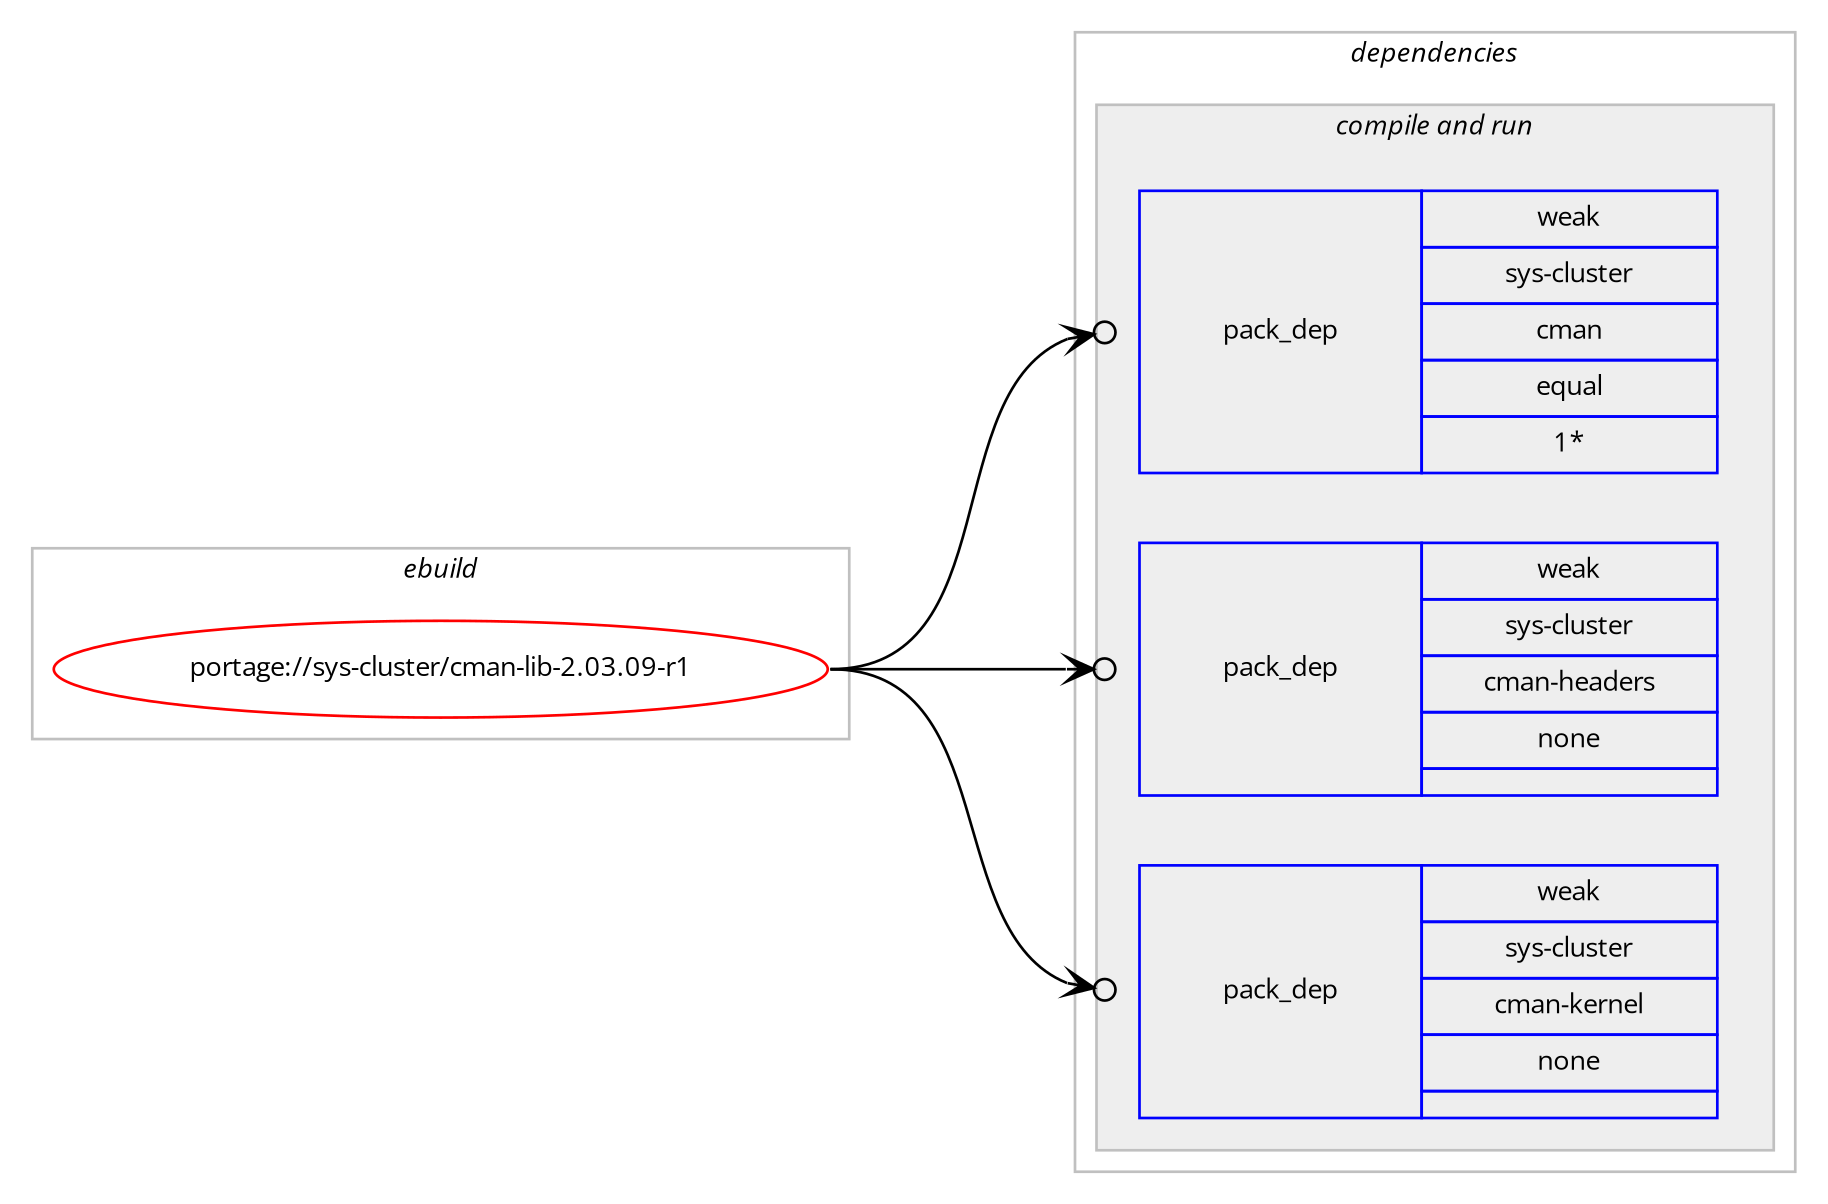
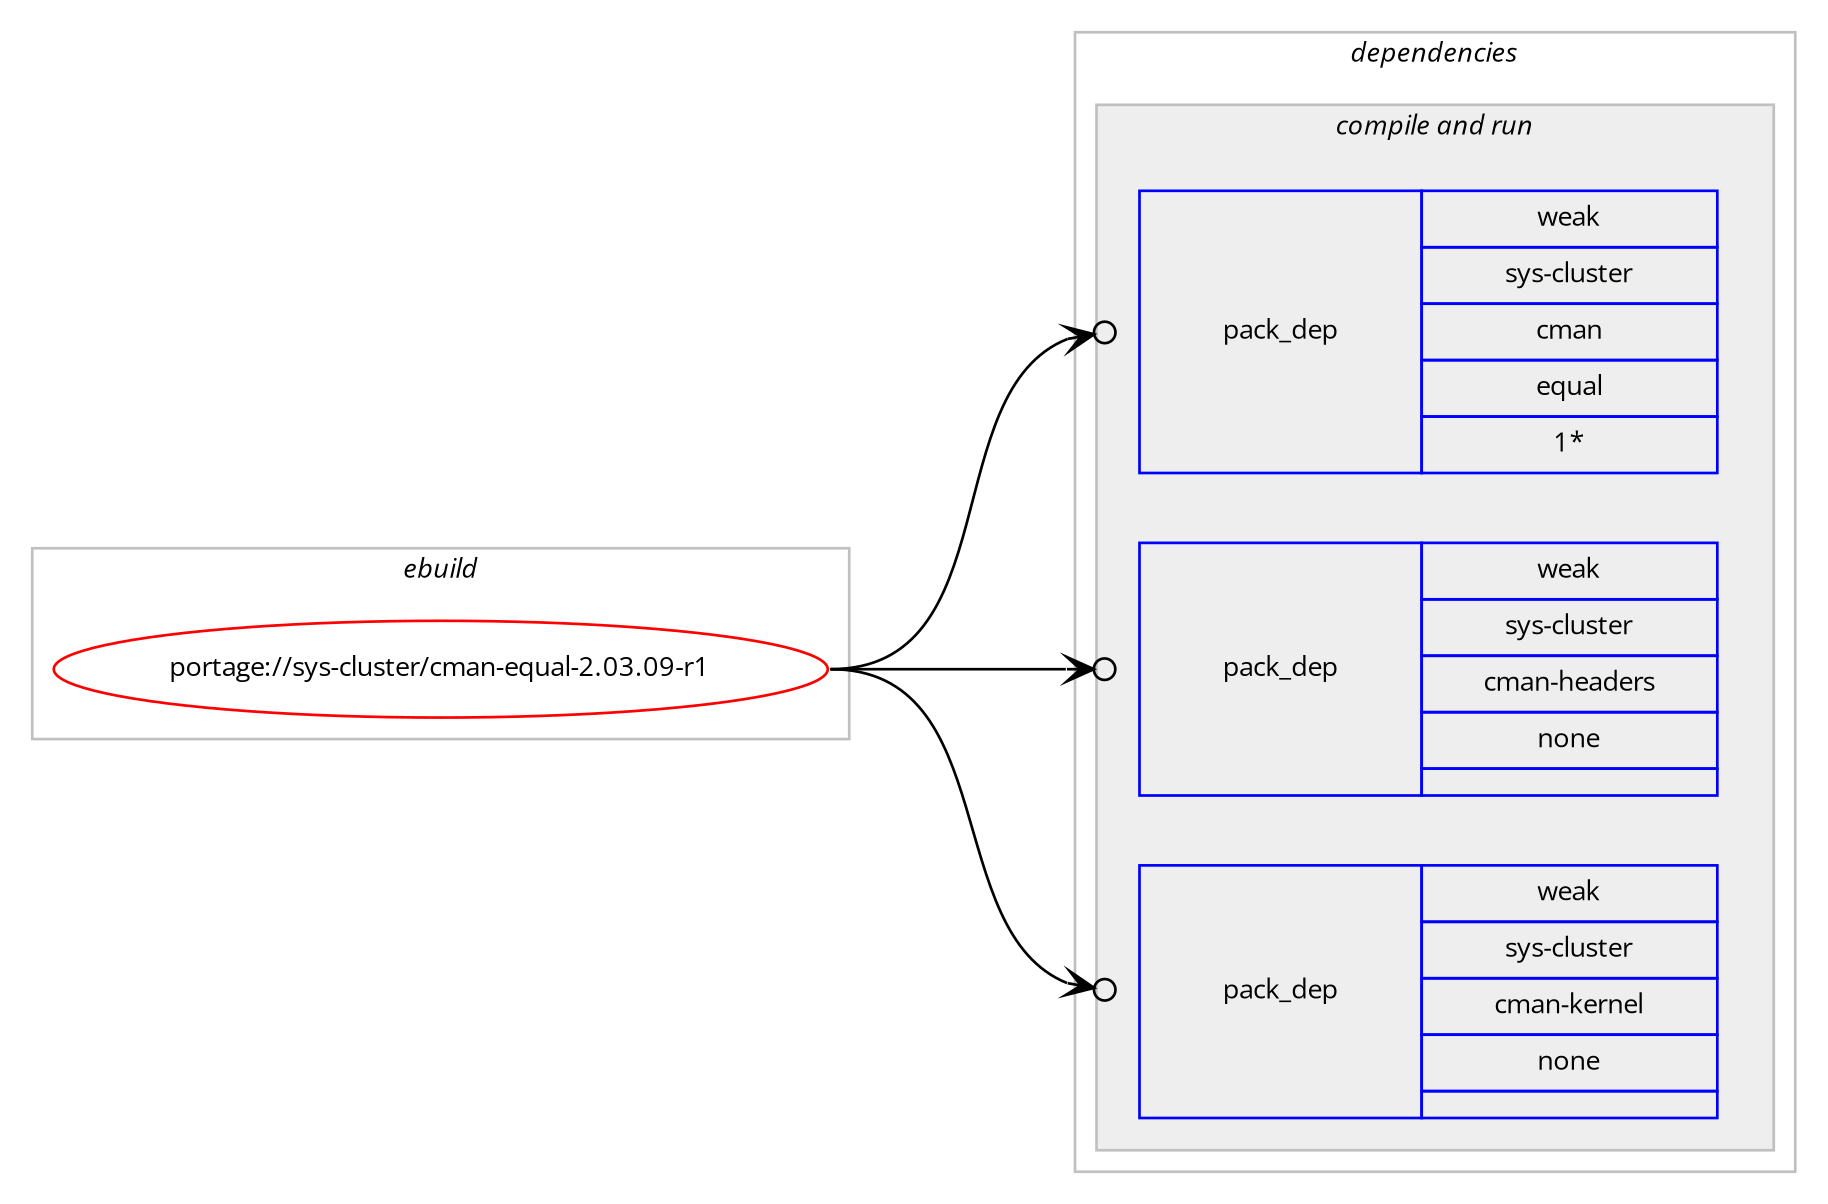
node "portage://sys-cluster/cman-lib-2.03.09-r1": label "portage://sys-cluster/cman-lib-2.03.09-r1" -> "portage://sys-cluster/cman-equal-2.03.09-r1"
